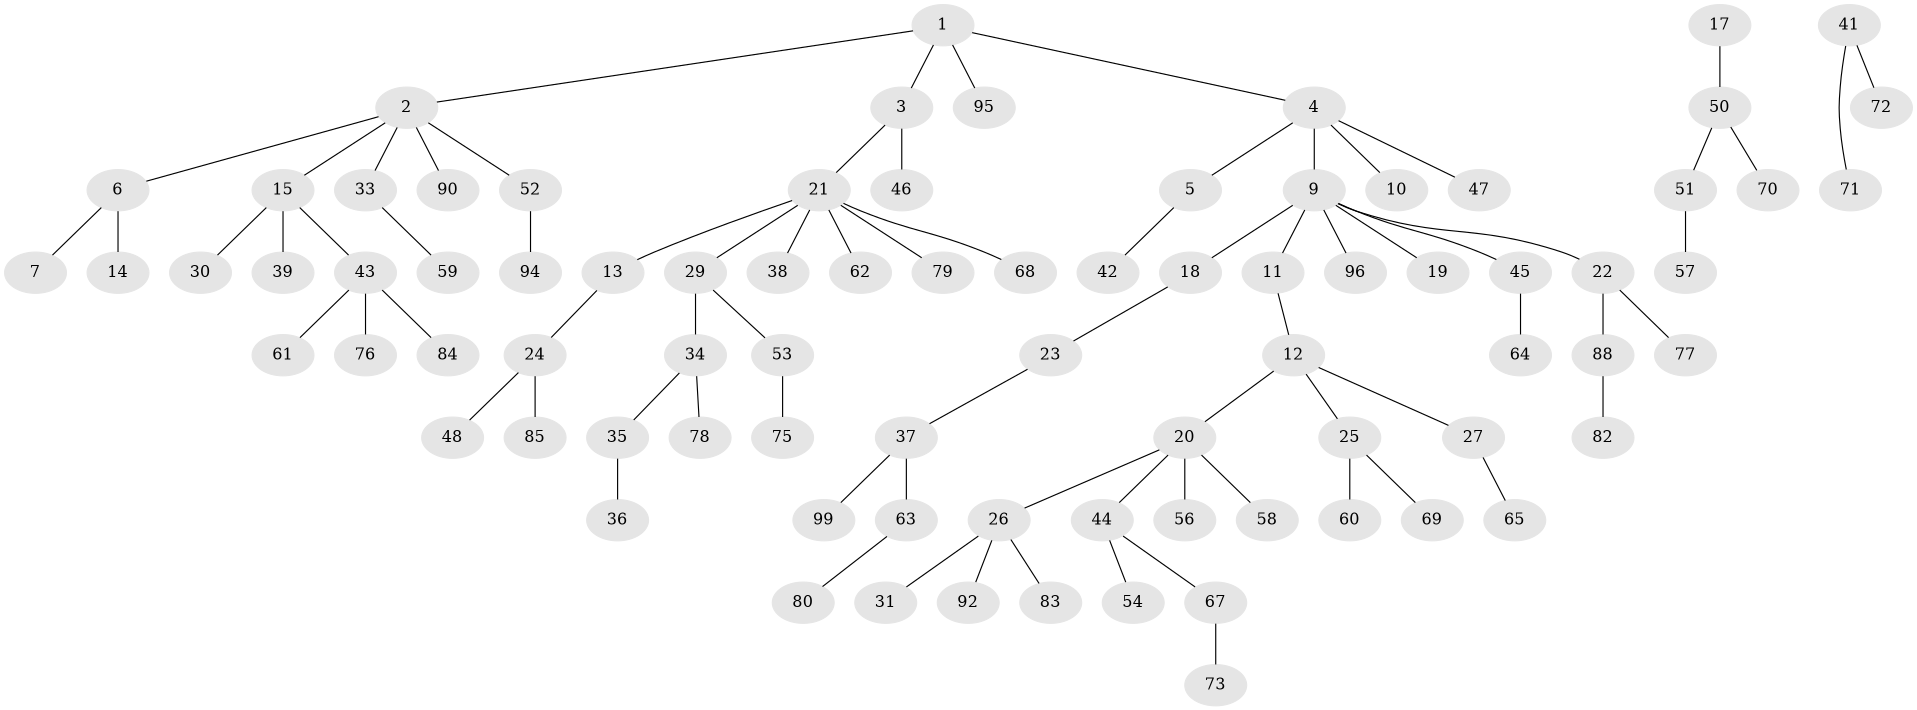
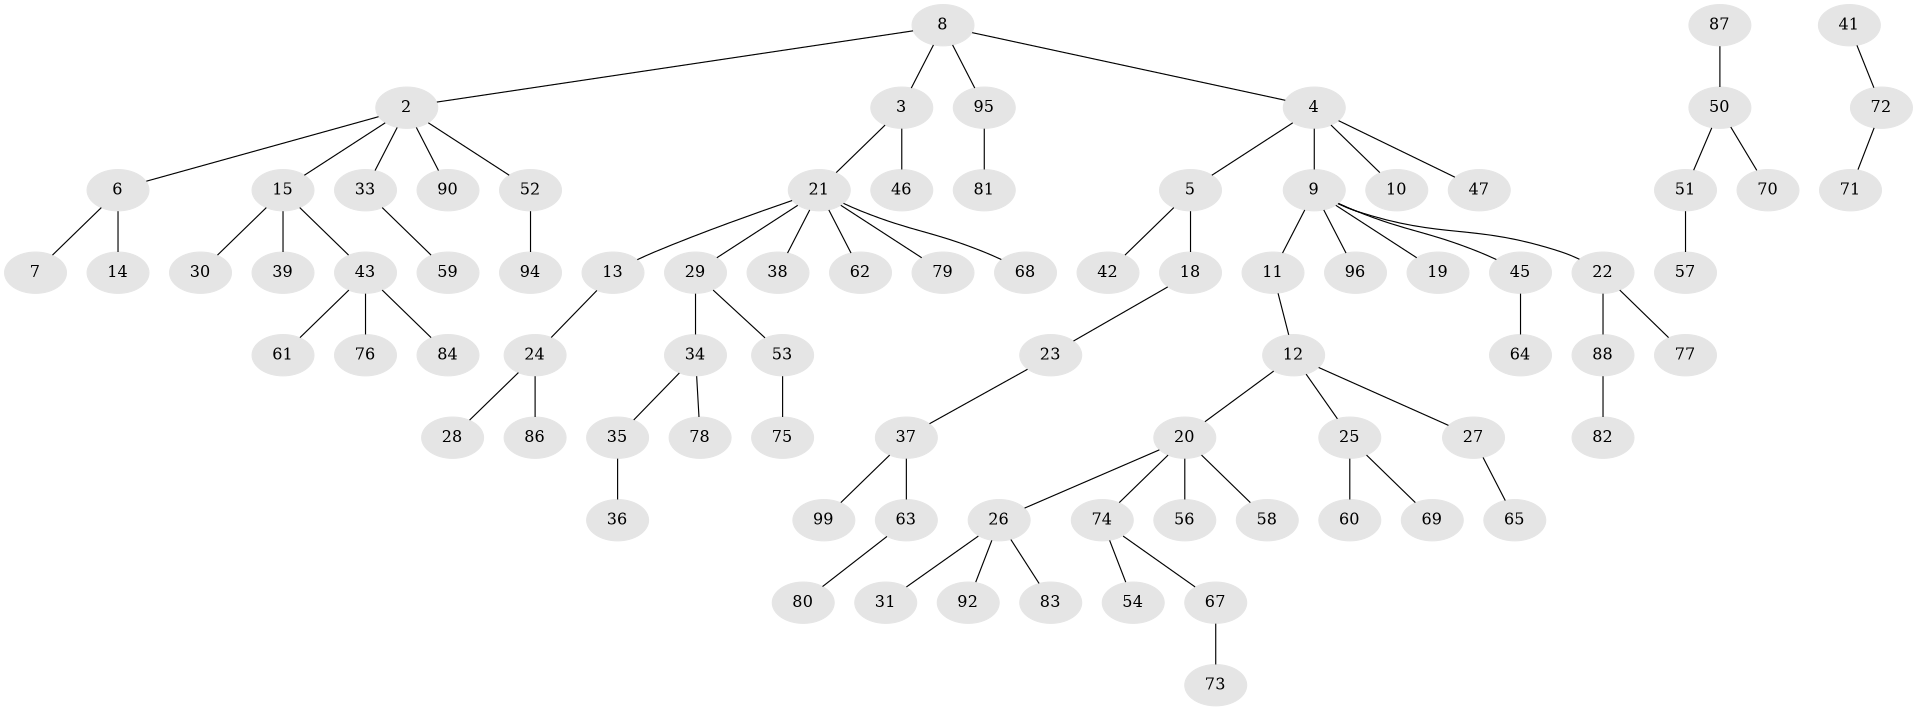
node "1": label "1" -> "8"
node "17": label "17" -> "87"
edge "41" -- "71": now "72" -- "71"
node "81": added
edge "9" -- "18": now "5" -- "18"
node "48": label "48" -> "28"
node "85": label "85" -> "86"
node "44": label "44" -> "74"
